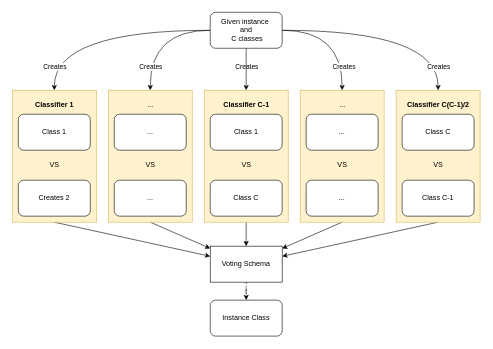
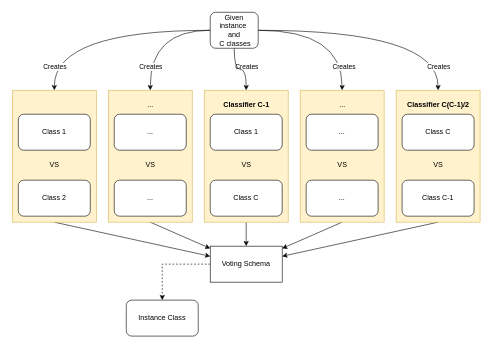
node "Given instance and C classes": size 72x36 -> 48x36
node "Classifier 1": removed
node "Creates 2": label "Creates 2" -> "Class 2"
node "Instance Class": moved (246, 318) -> (162, 318)
